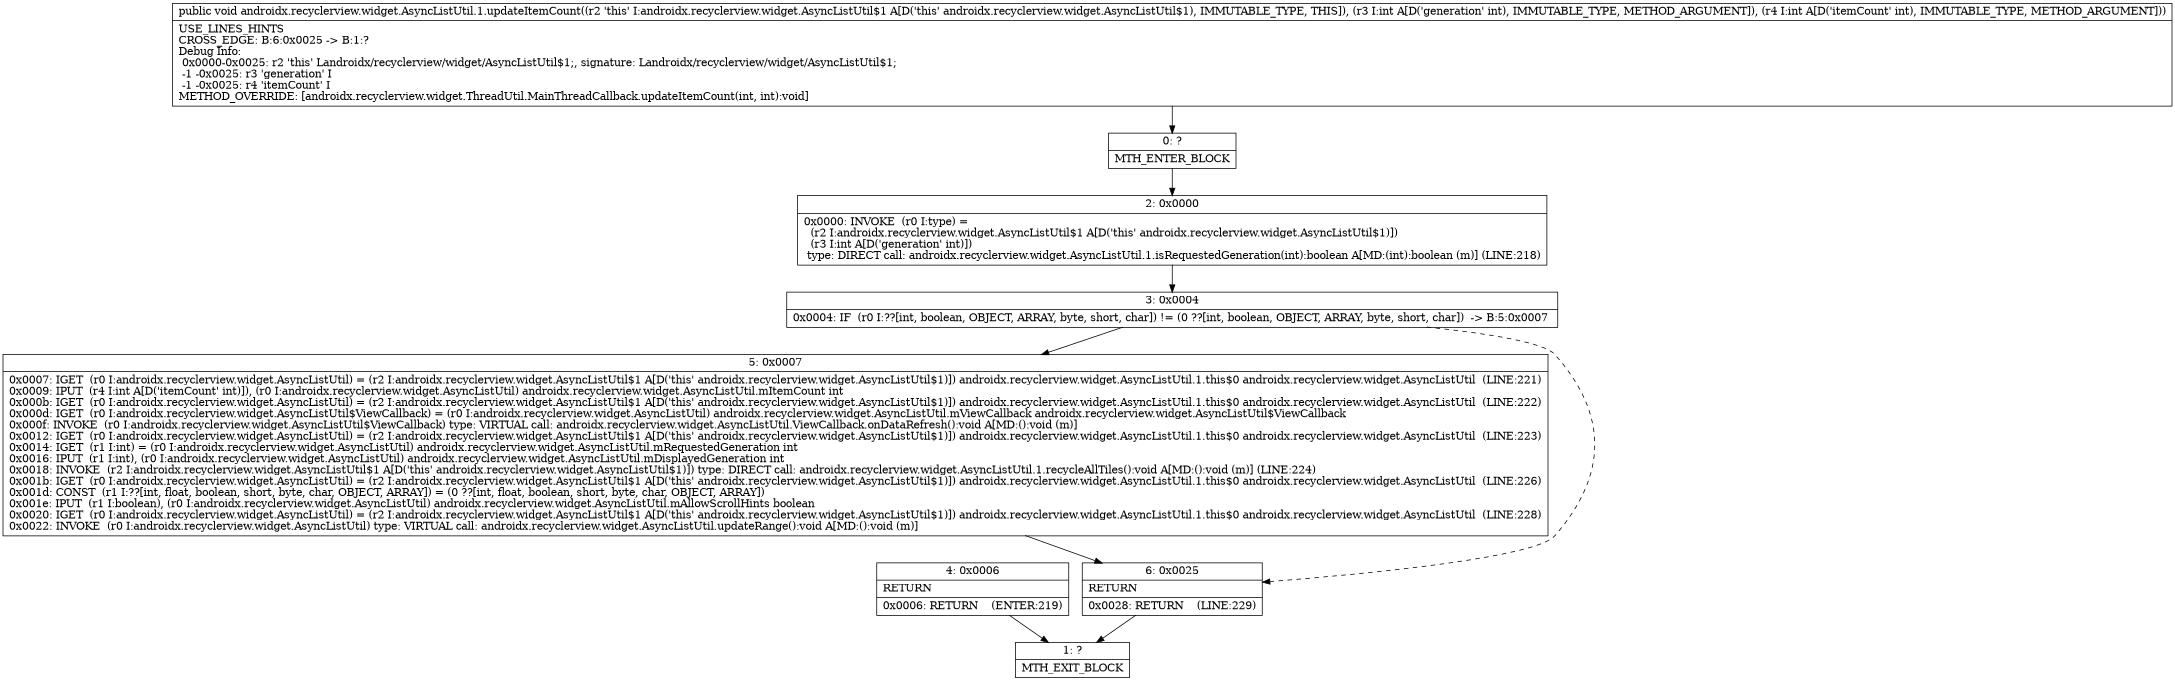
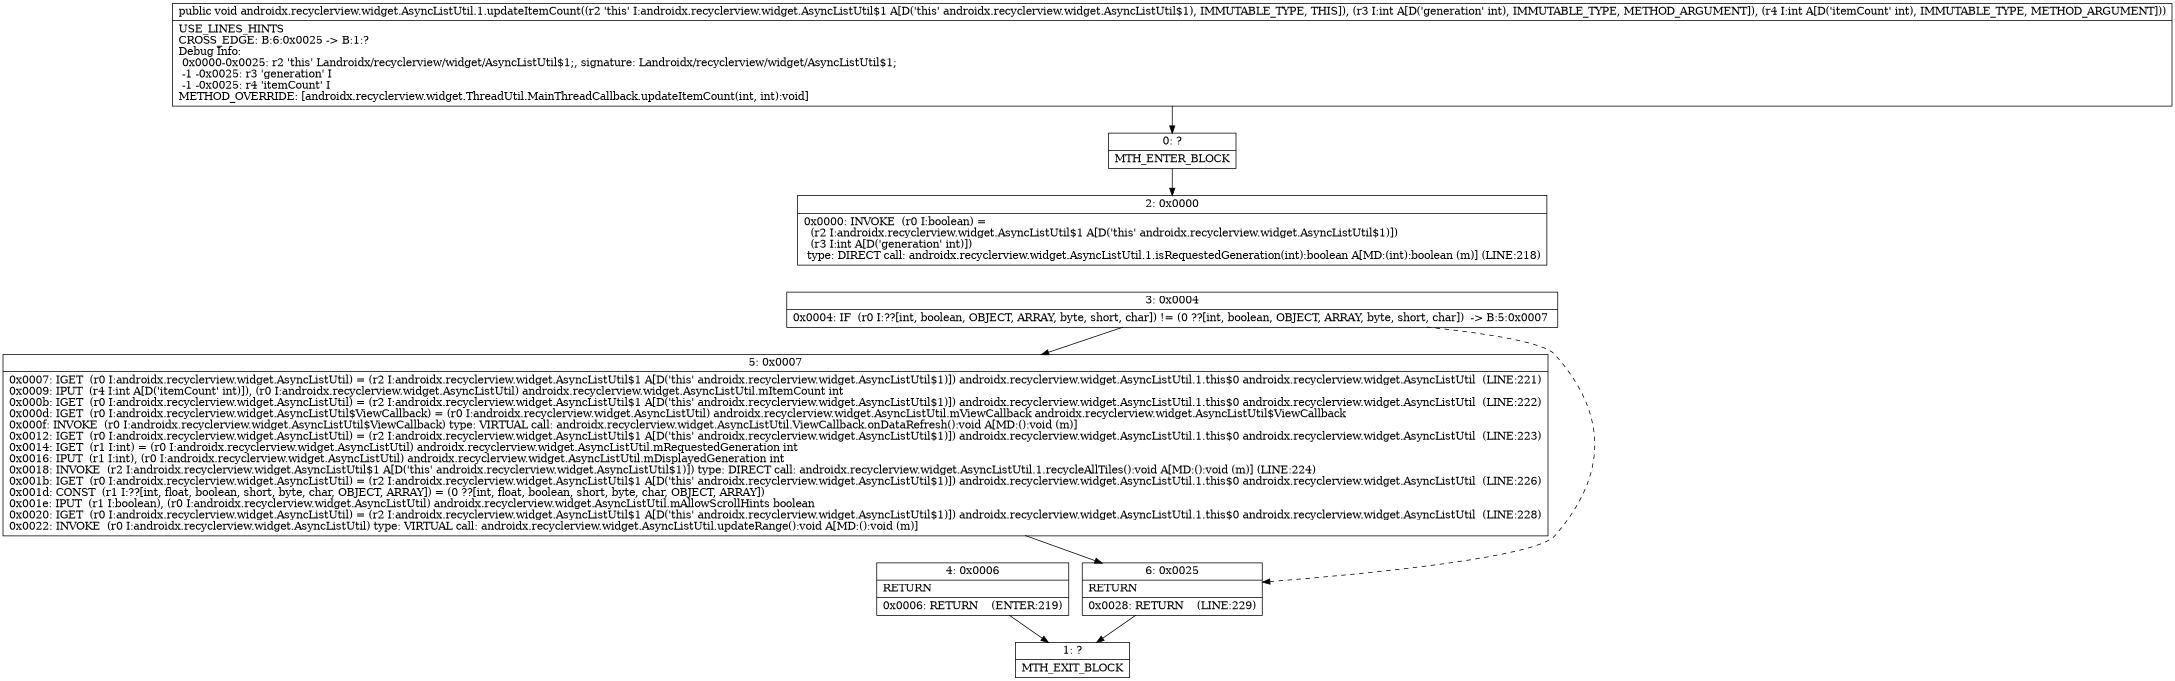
node "2: 0x0000": text "0x0000: INVOKE  (r0 I:type) =" -> "0x0000: INVOKE  (r0 I:boolean) ="
edge "2: 0x0000" -> "3: 0x0004": removed
